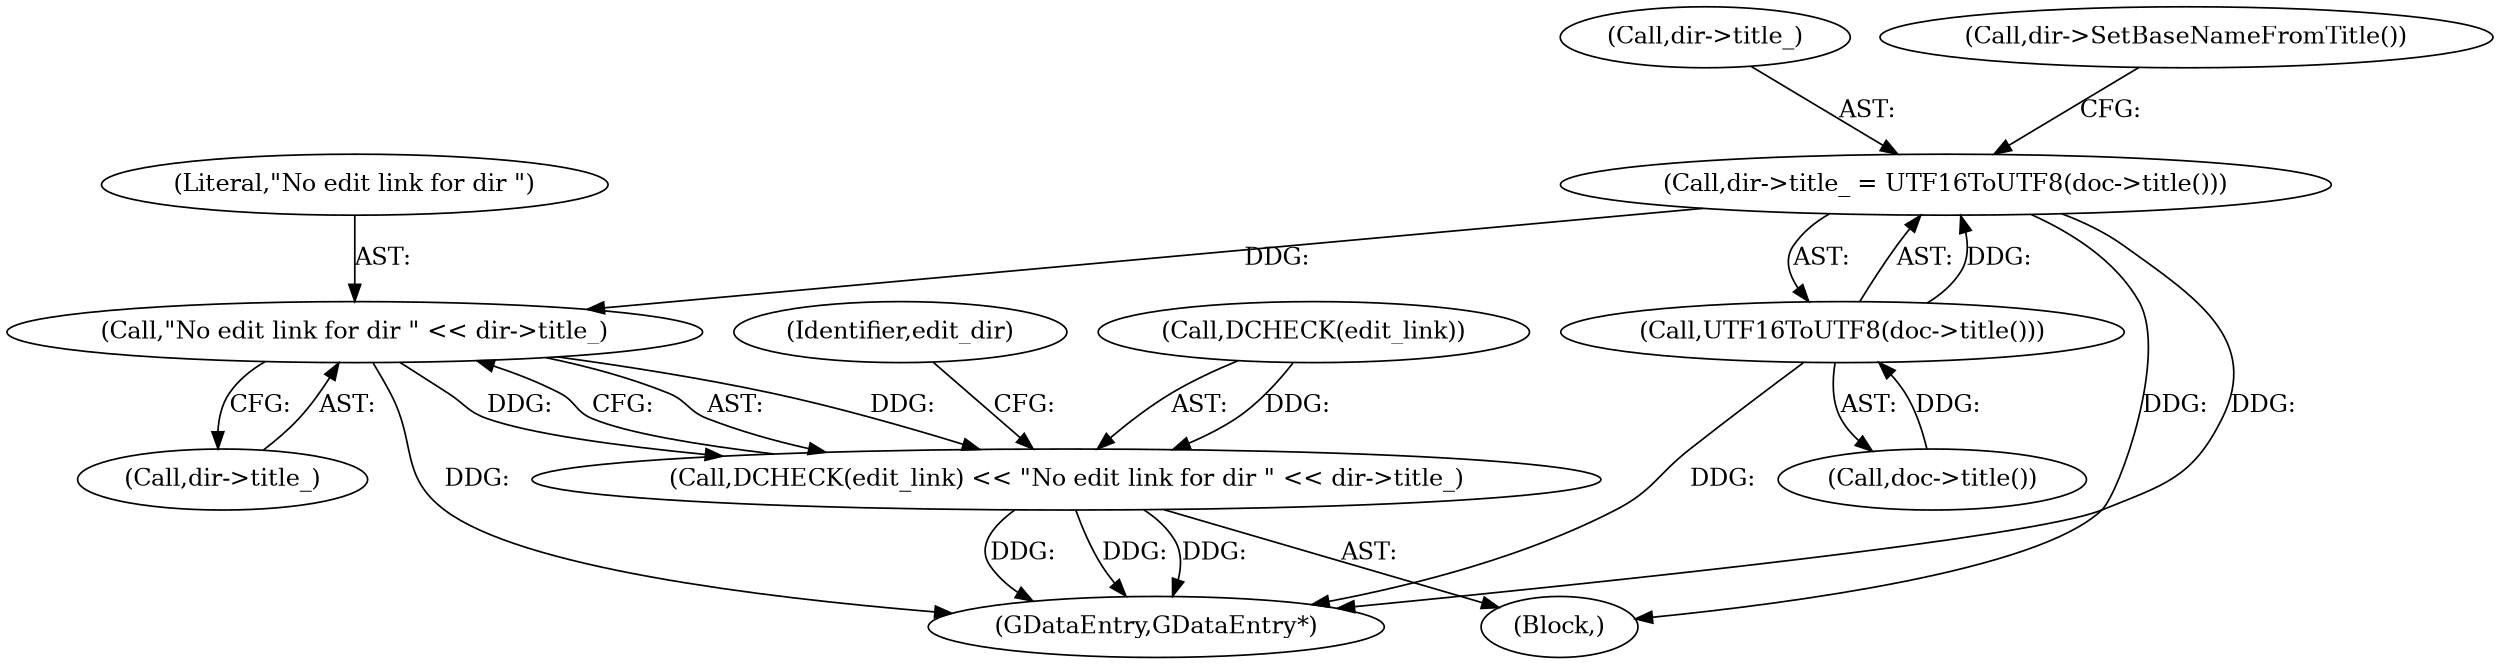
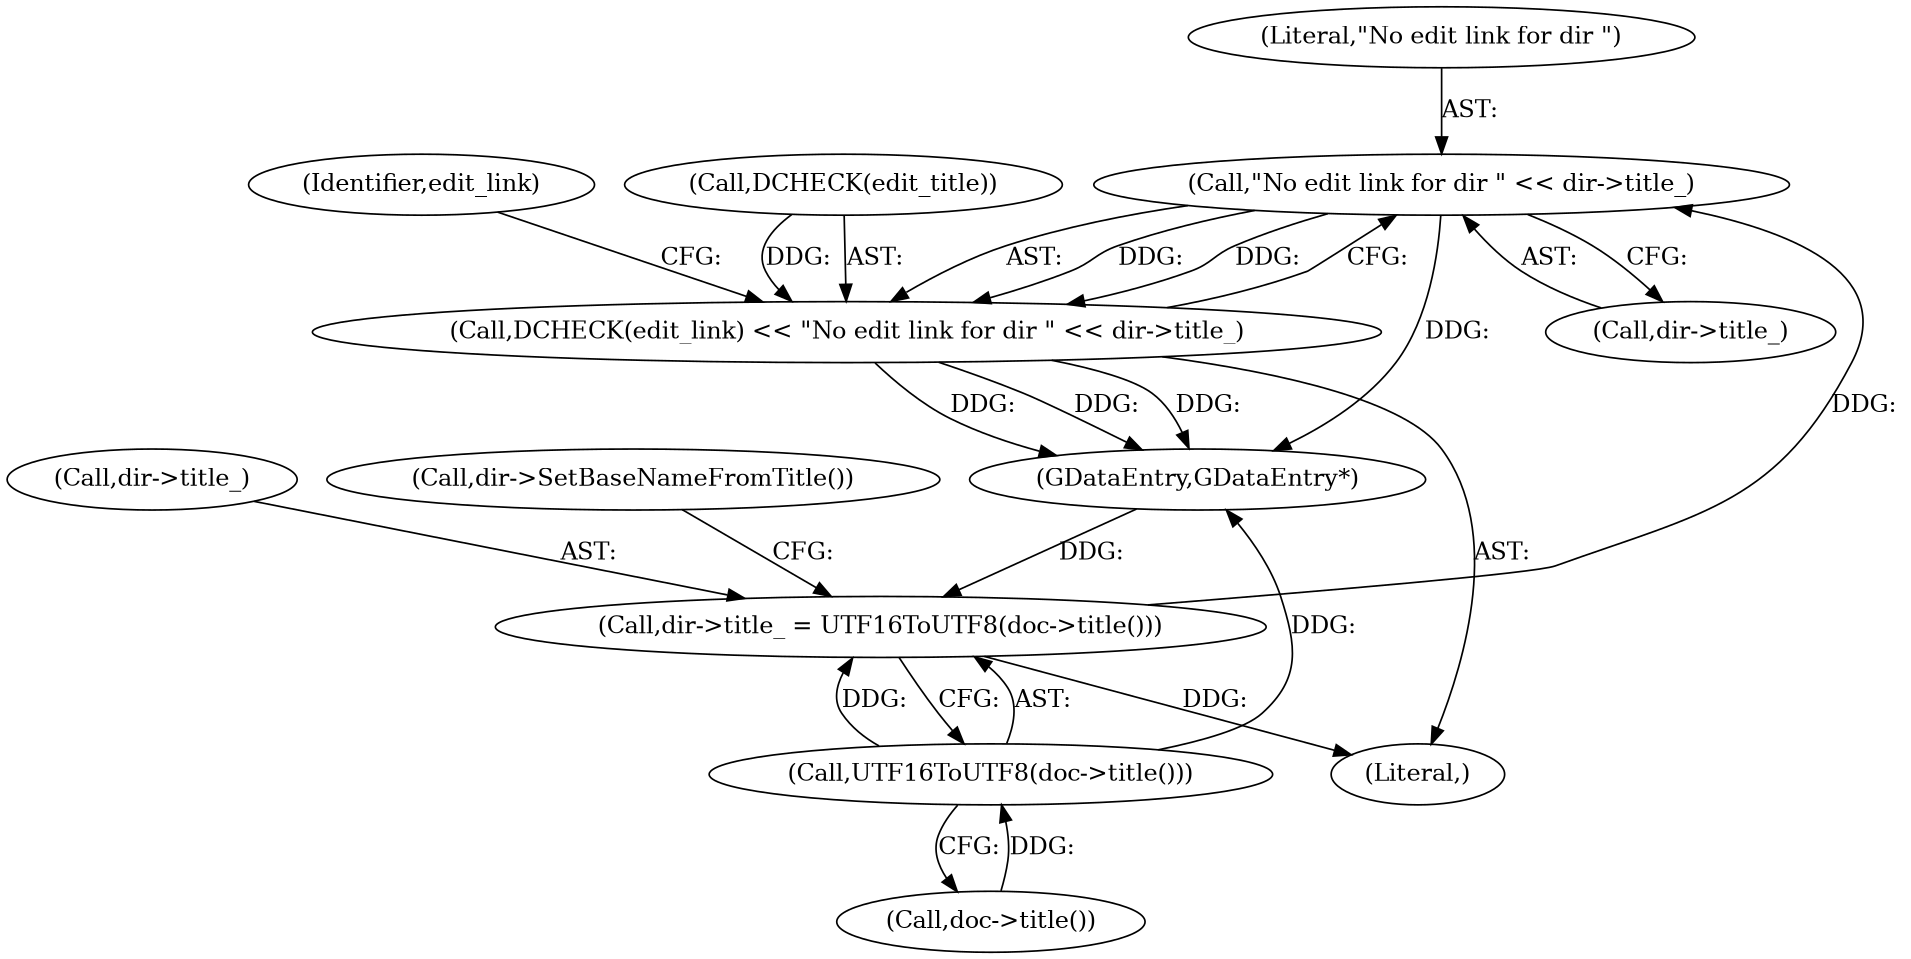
edge "(Call,dir->title_ = UTF16ToUTF8(doc->title()))" -> "(Call,UTF16ToUTF8(doc->title()))": label "AST: " -> "CFG: "
node "(Identifier,edit_dir)": label "(Identifier,edit_dir)" -> "(Identifier,edit_link)"
node "(Call,DCHECK(edit_link))": label "(Call,DCHECK(edit_link))" -> "(Call,DCHECK(edit_title))"
edge "(Call,UTF16ToUTF8(doc->title()))" -> "(Call,doc->title())": label "AST: " -> "CFG: "
edge "(Call,dir->title_ = UTF16ToUTF8(doc->title()))" -> "(GDataEntry,GDataEntry*)": reversed
node "(Block,)": label "(Block,)" -> "(Literal,)"
